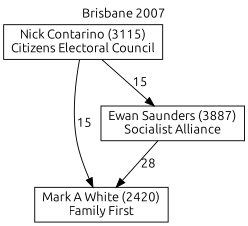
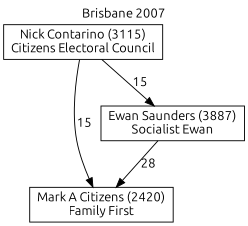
node "Ewan Saunders (3887) Socialist Alliance": label "Ewan Saunders (3887) Socialist Alliance" -> "Ewan Saunders (3887) Socialist Ewan"
node "Mark A White (2420) Family First": label "Mark A White (2420) Family First" -> "Mark A Citizens (2420) Family First"
